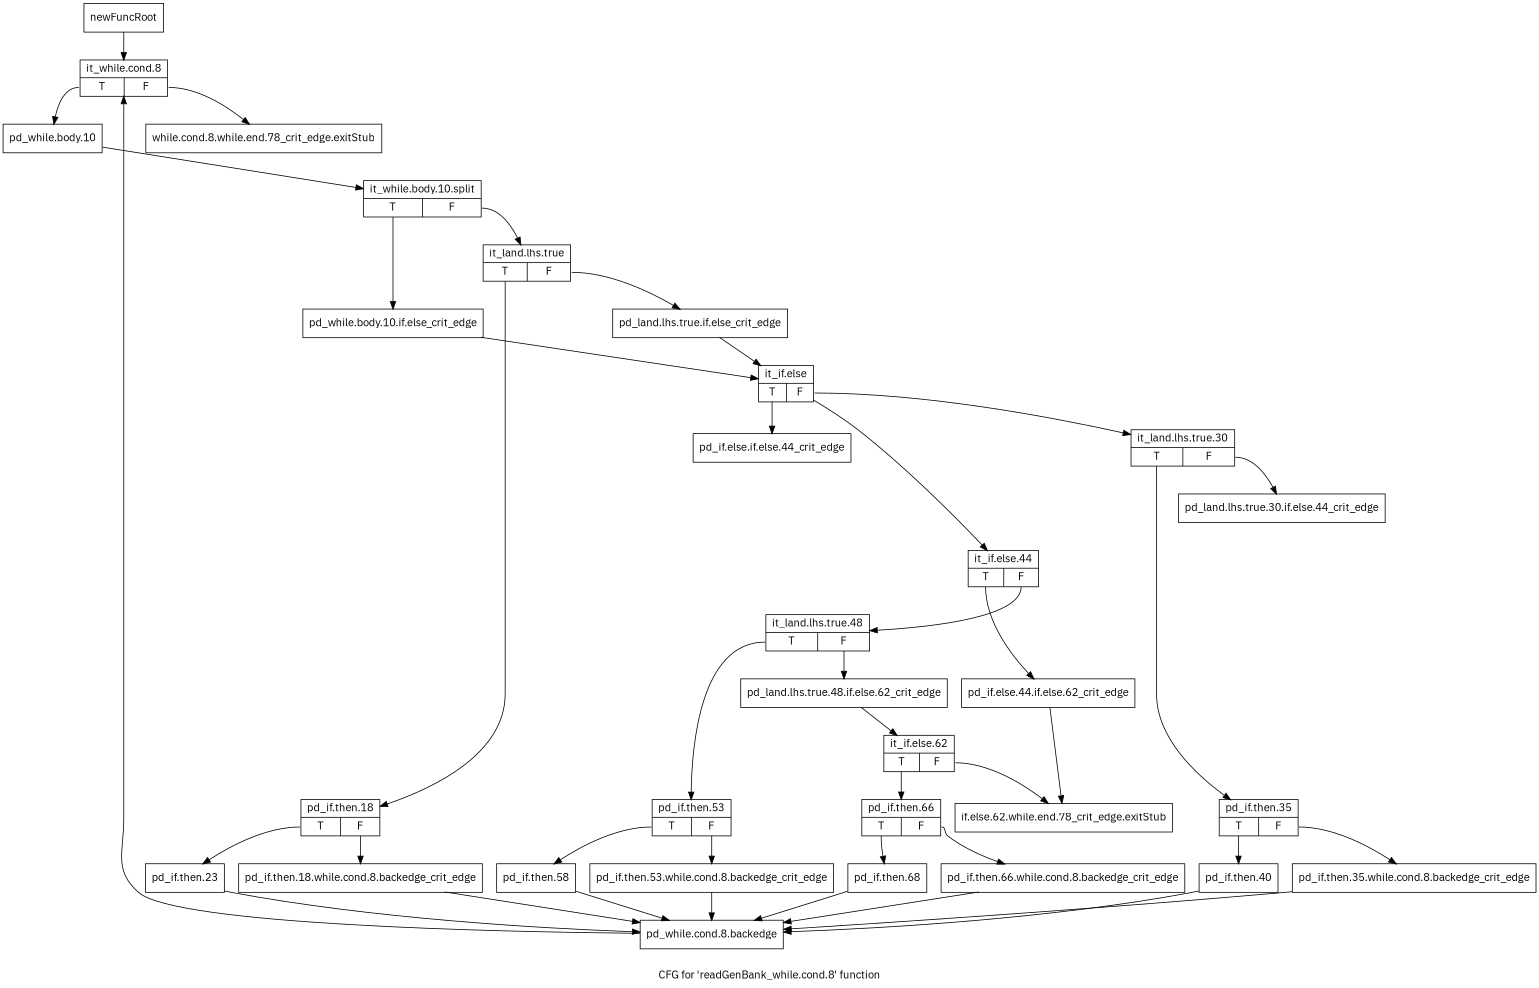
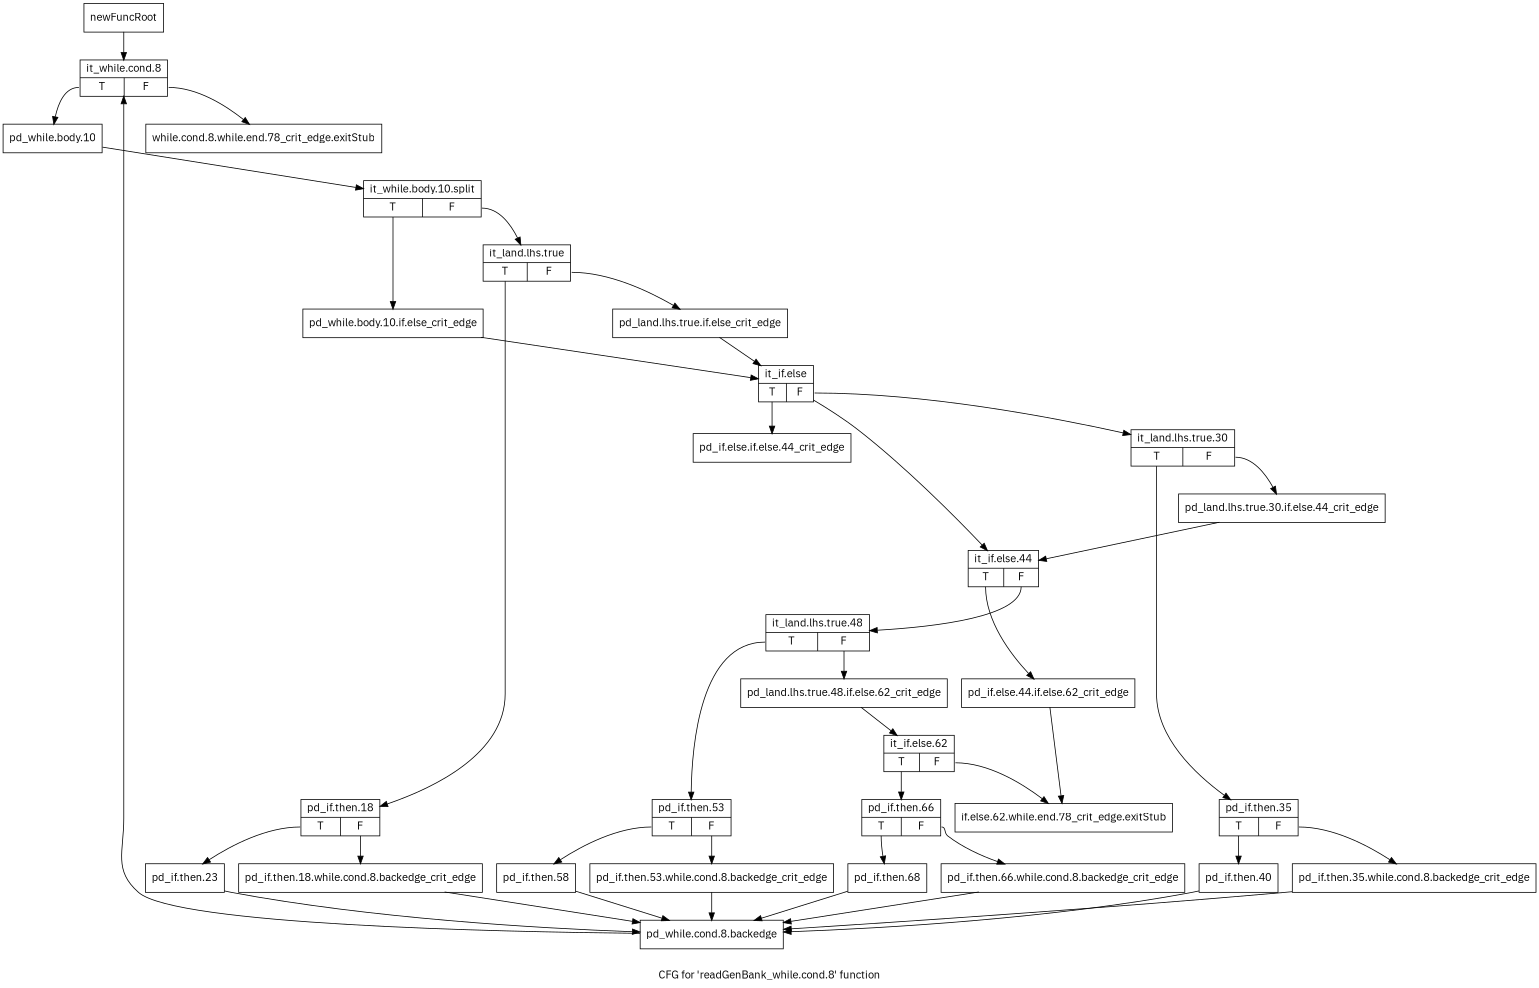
edge "pd_land.lhs.true.30.if.else.44_crit_edge" -> "it_if.else.44": added
